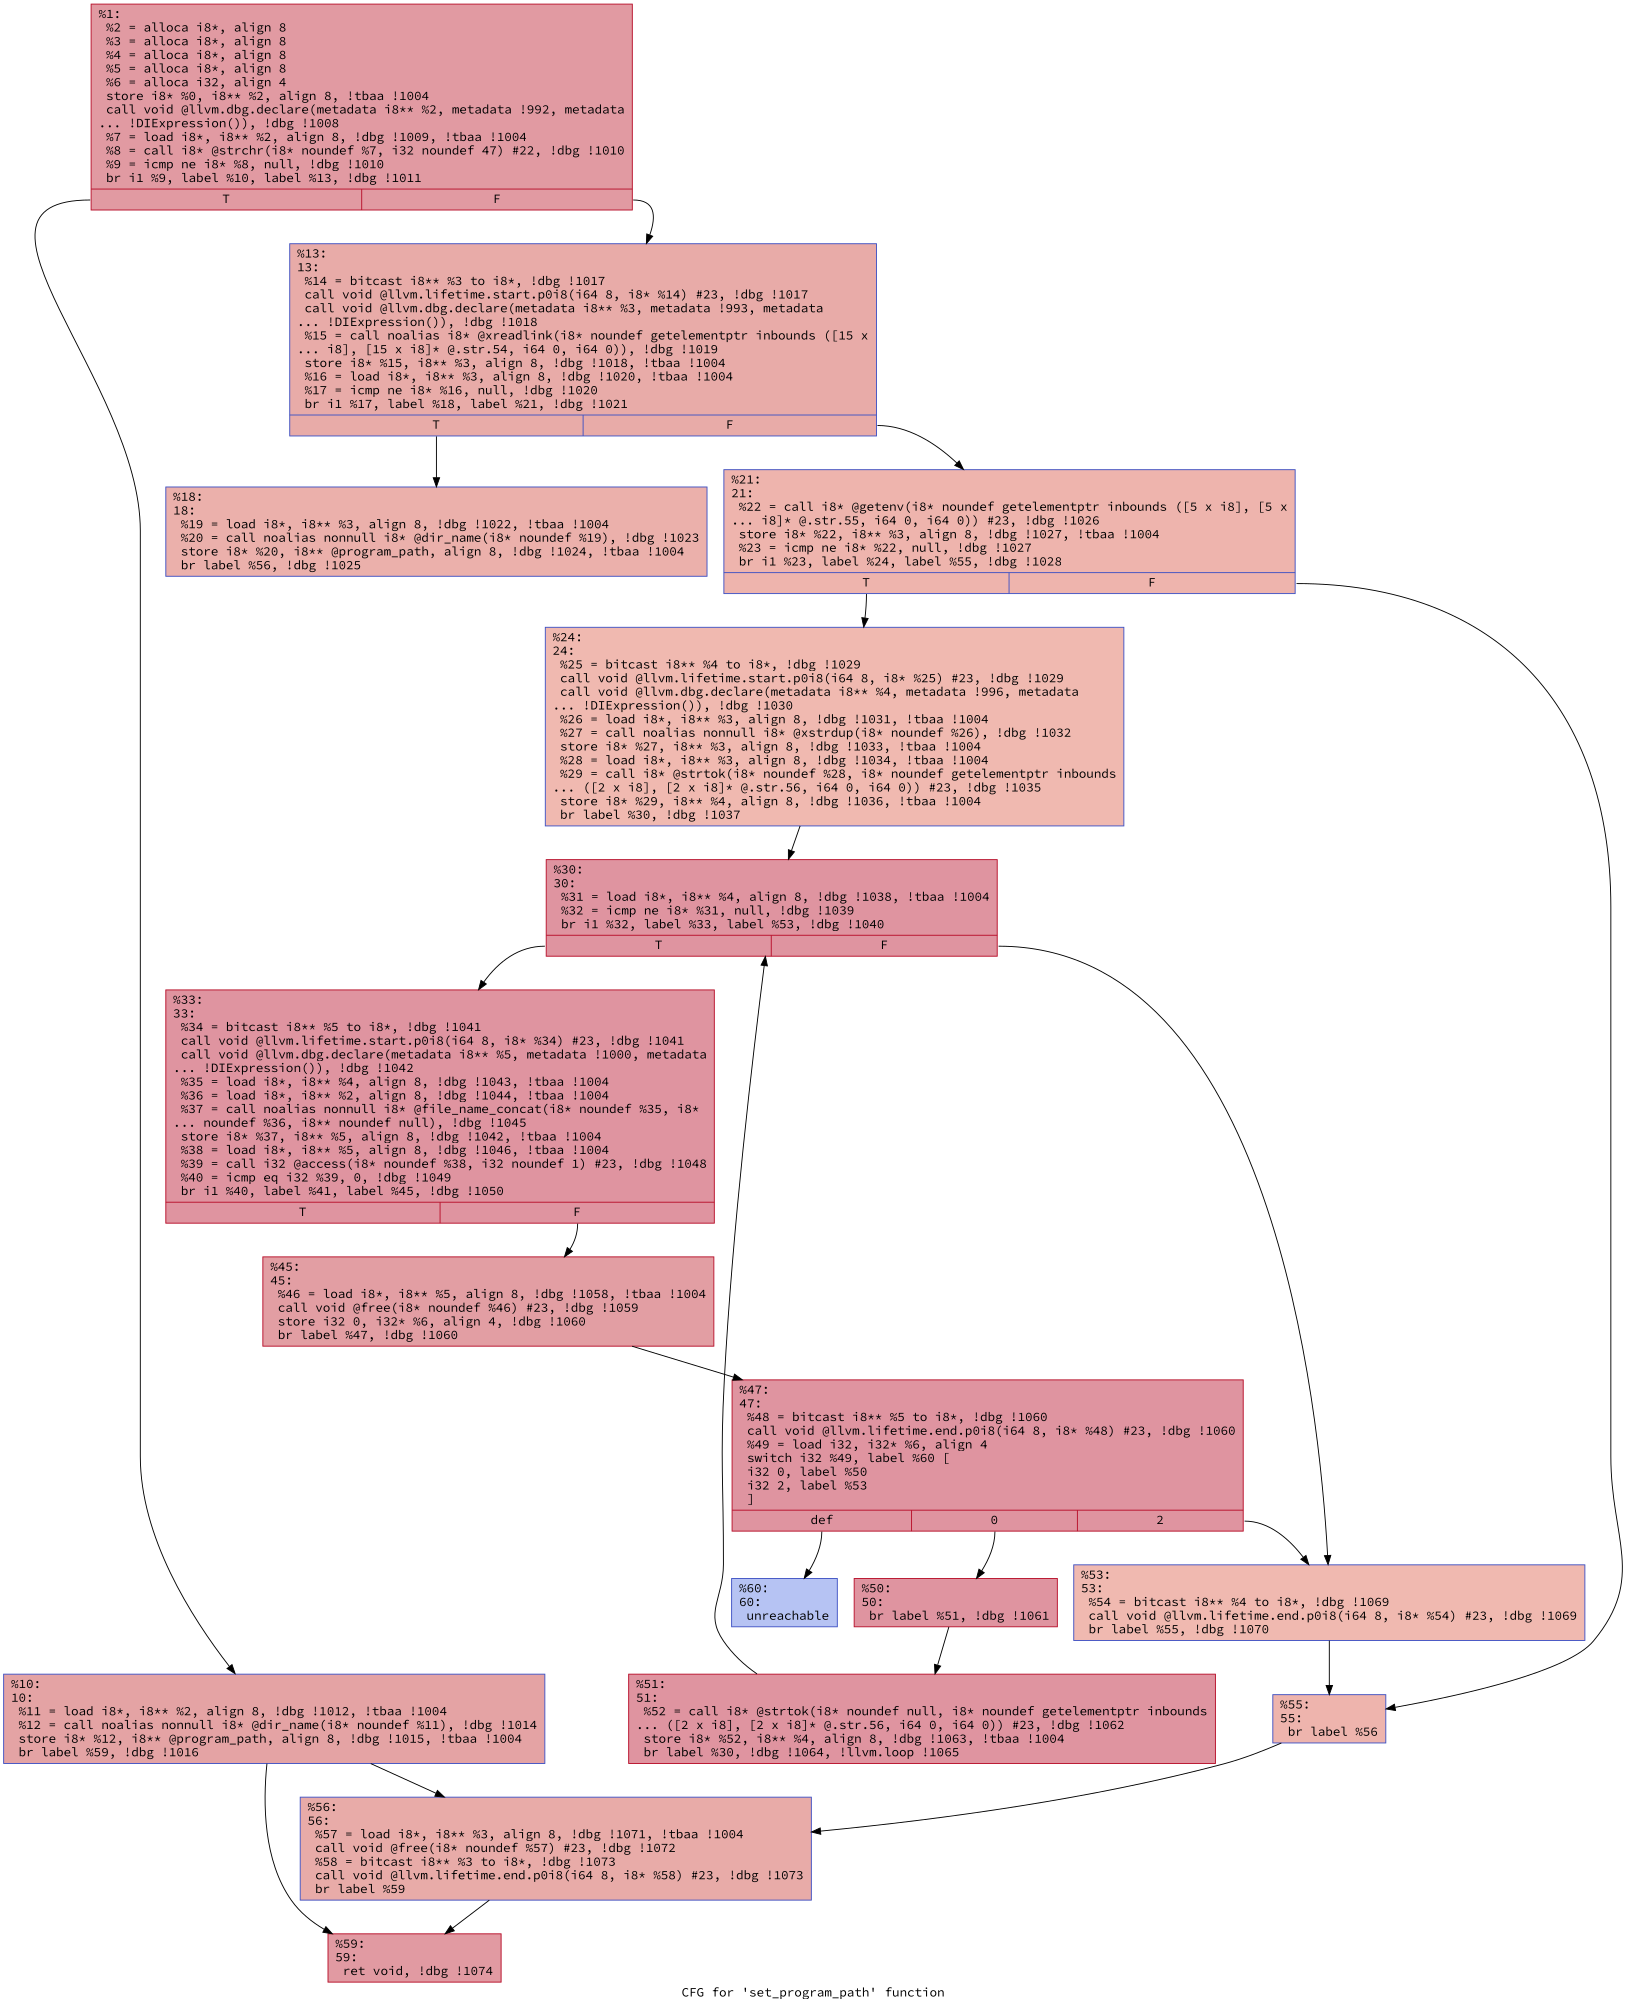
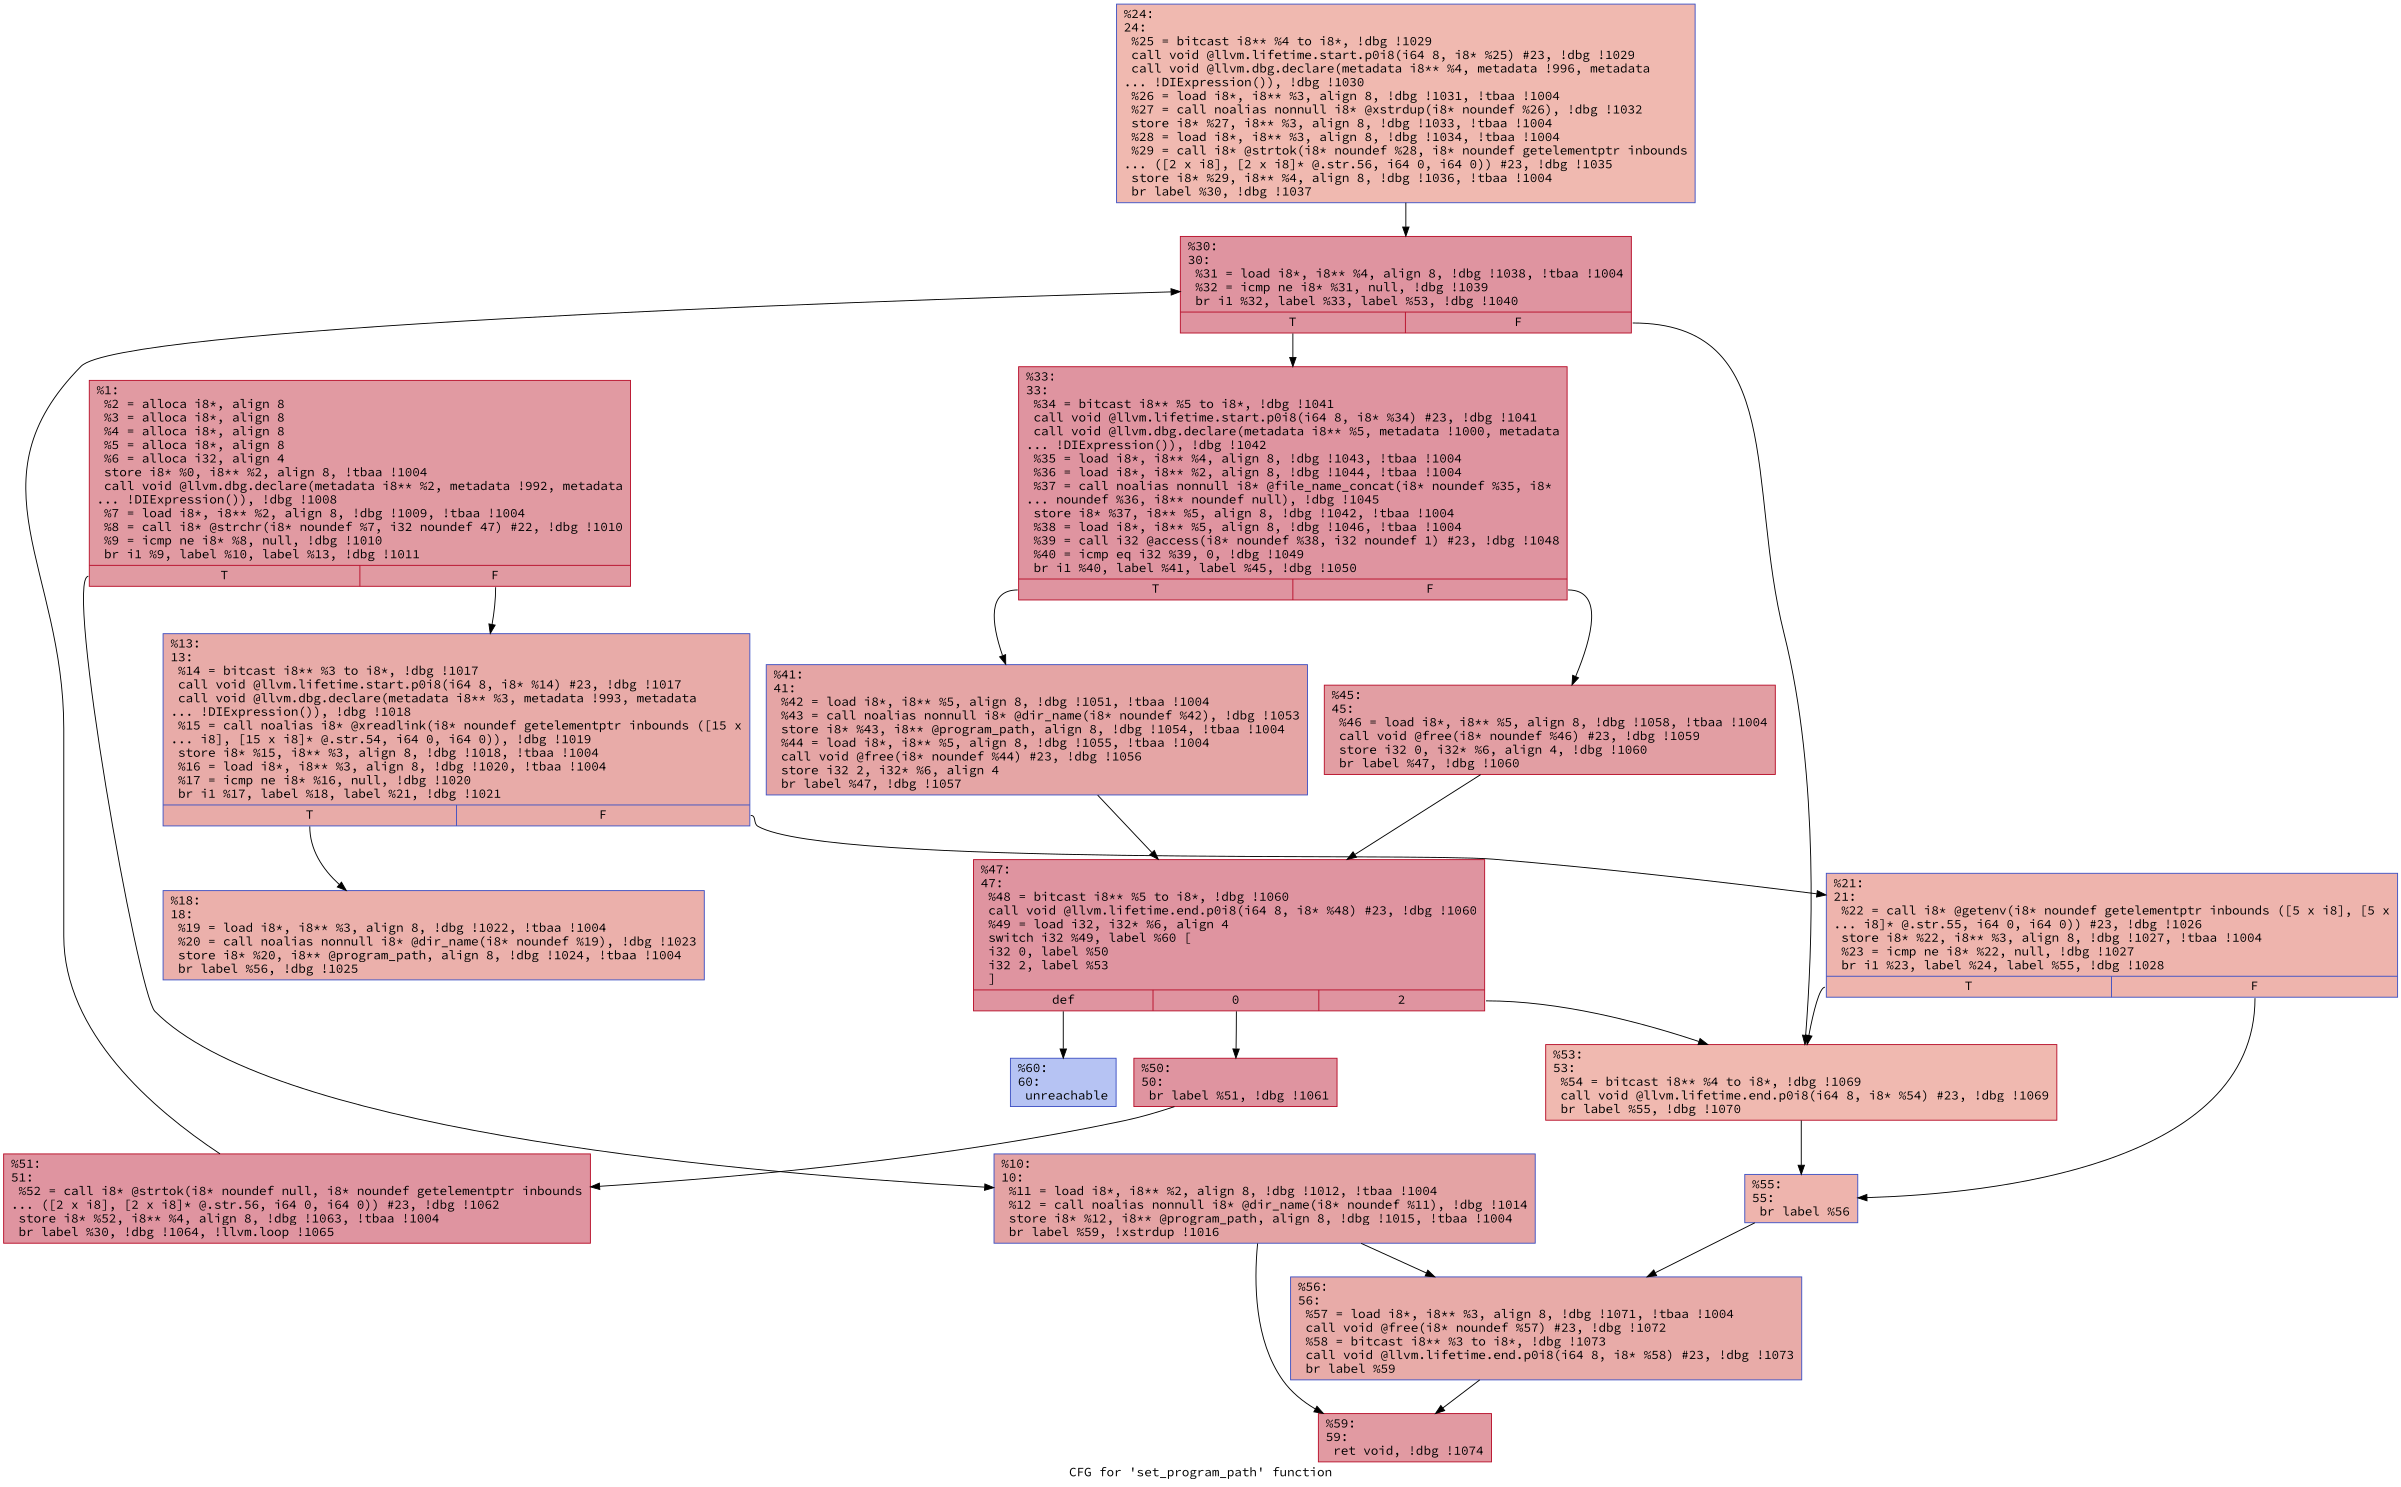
edge "%21:" -> "%24:": now "%21:" -> "%53:"
node "%41:": added
node "%53:": color #3d50c3ff -> #b70d28ff
node "%10:": text "br label %59, !dbg !1016" -> "br label %59, !xstrdup !1016"
